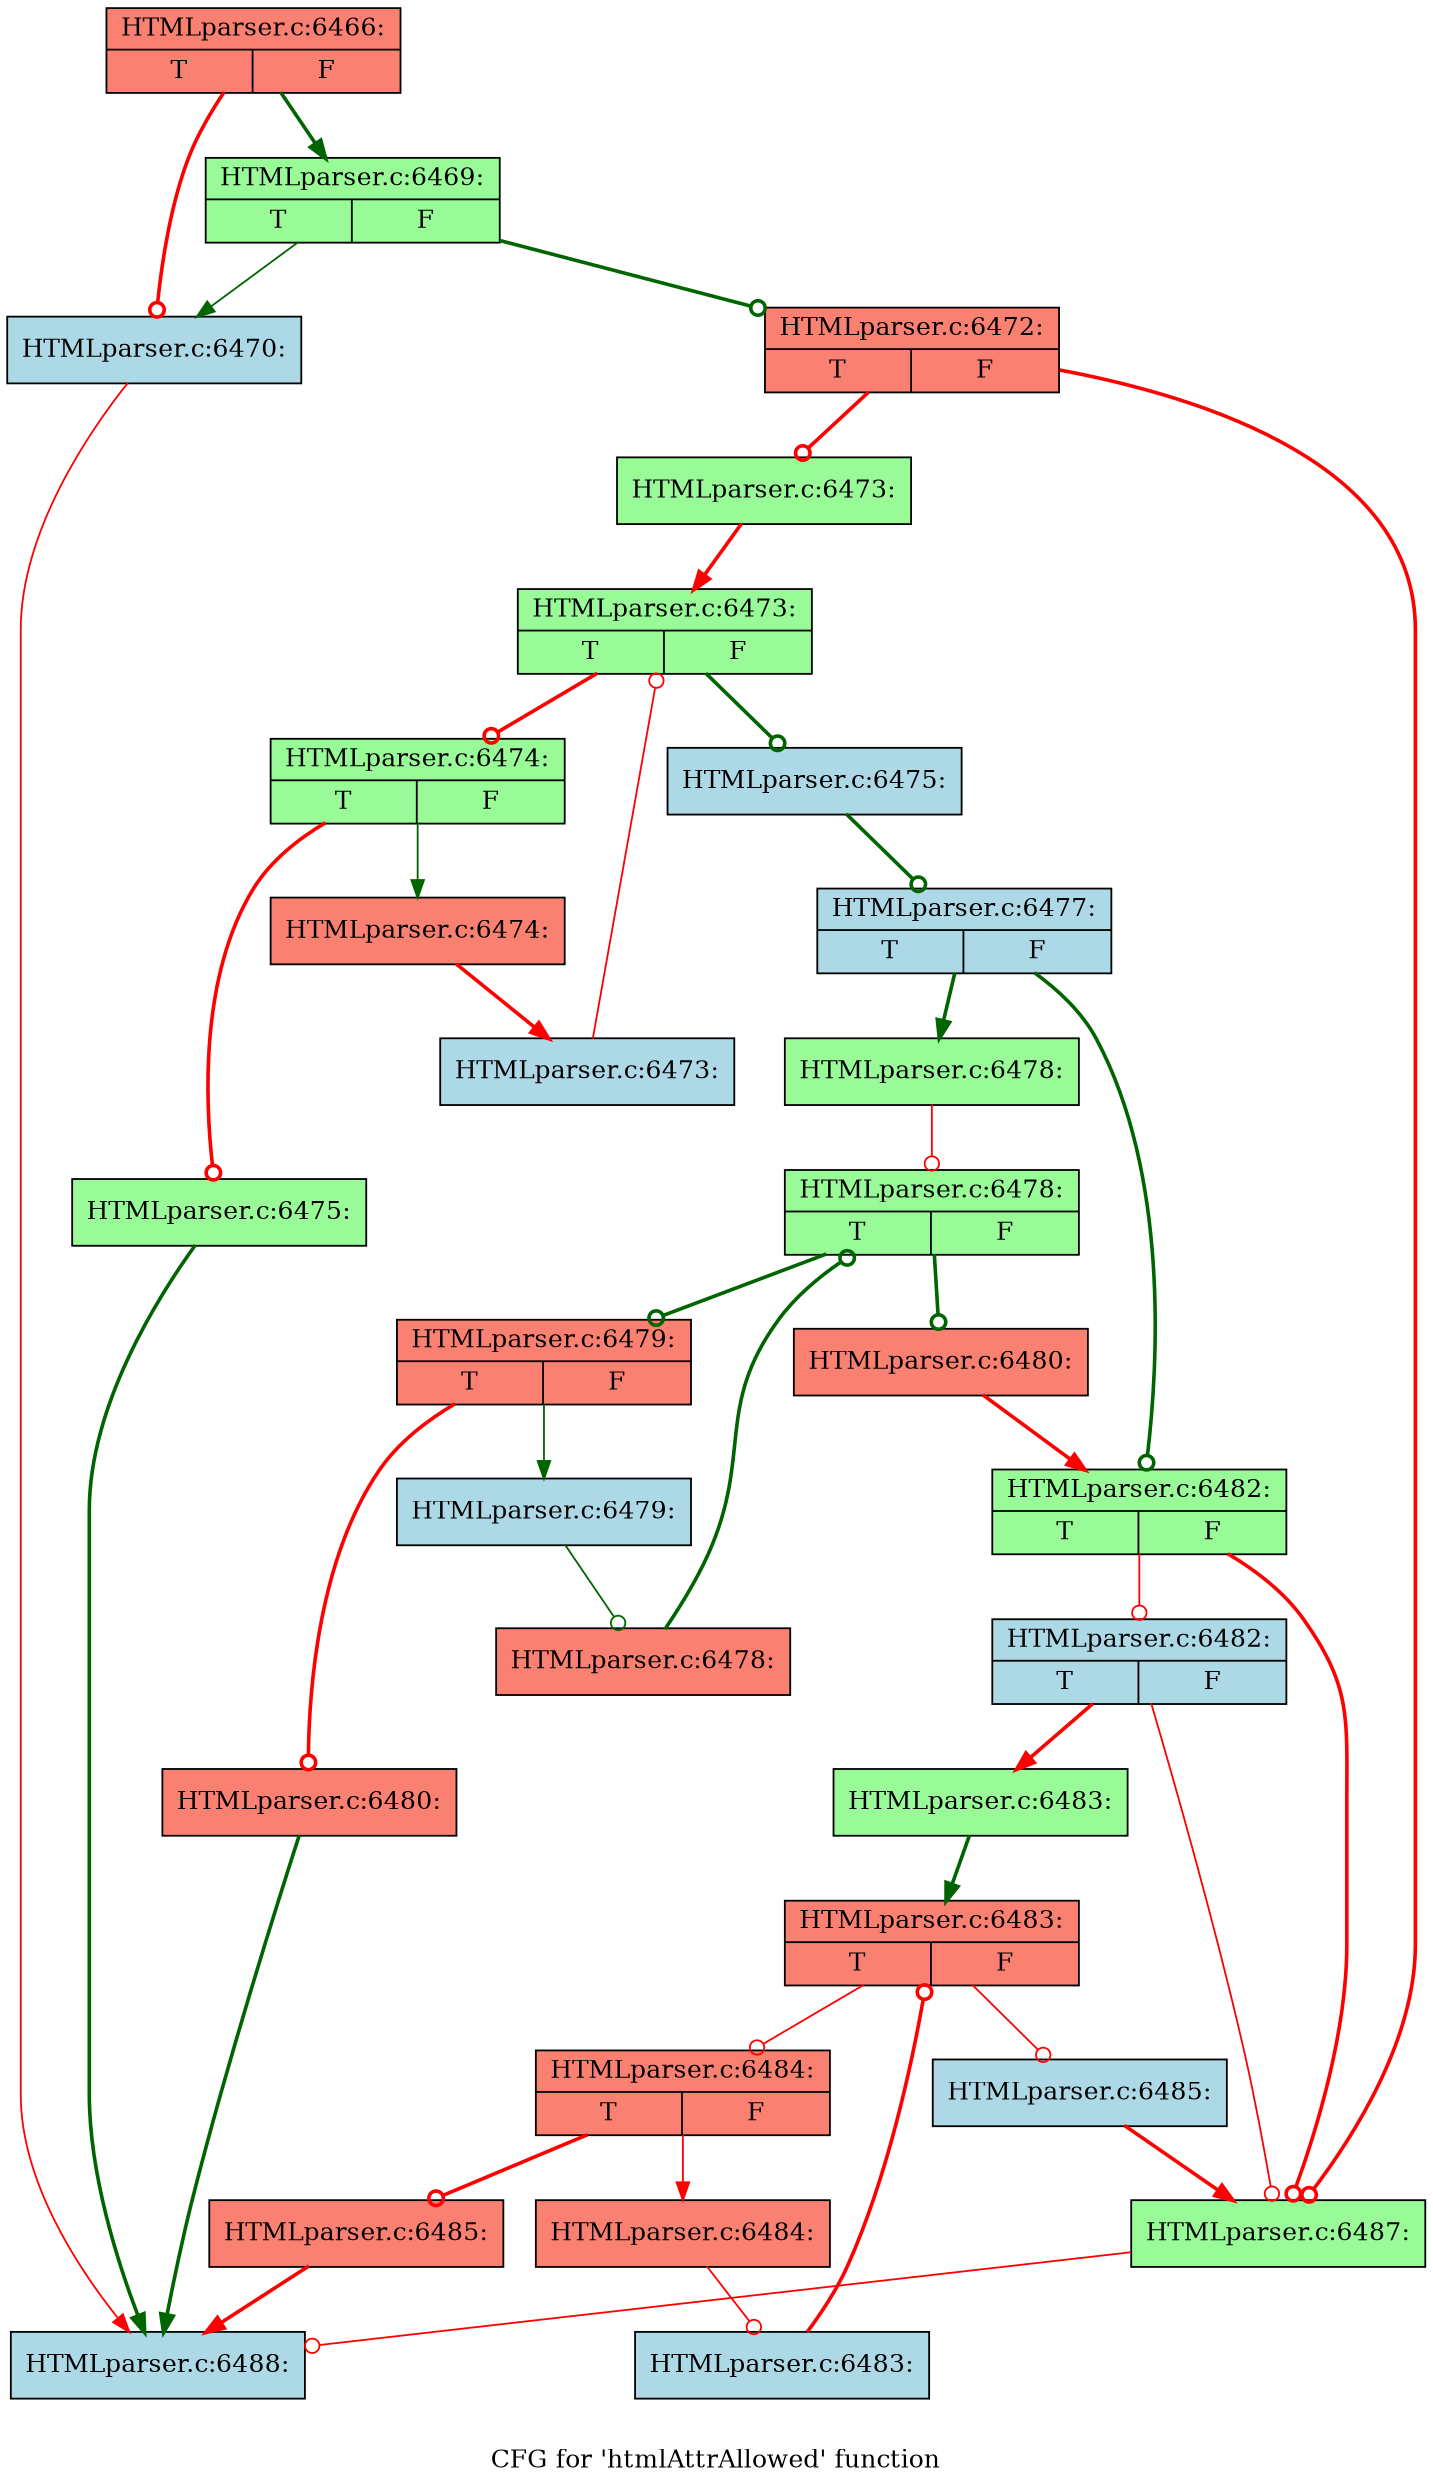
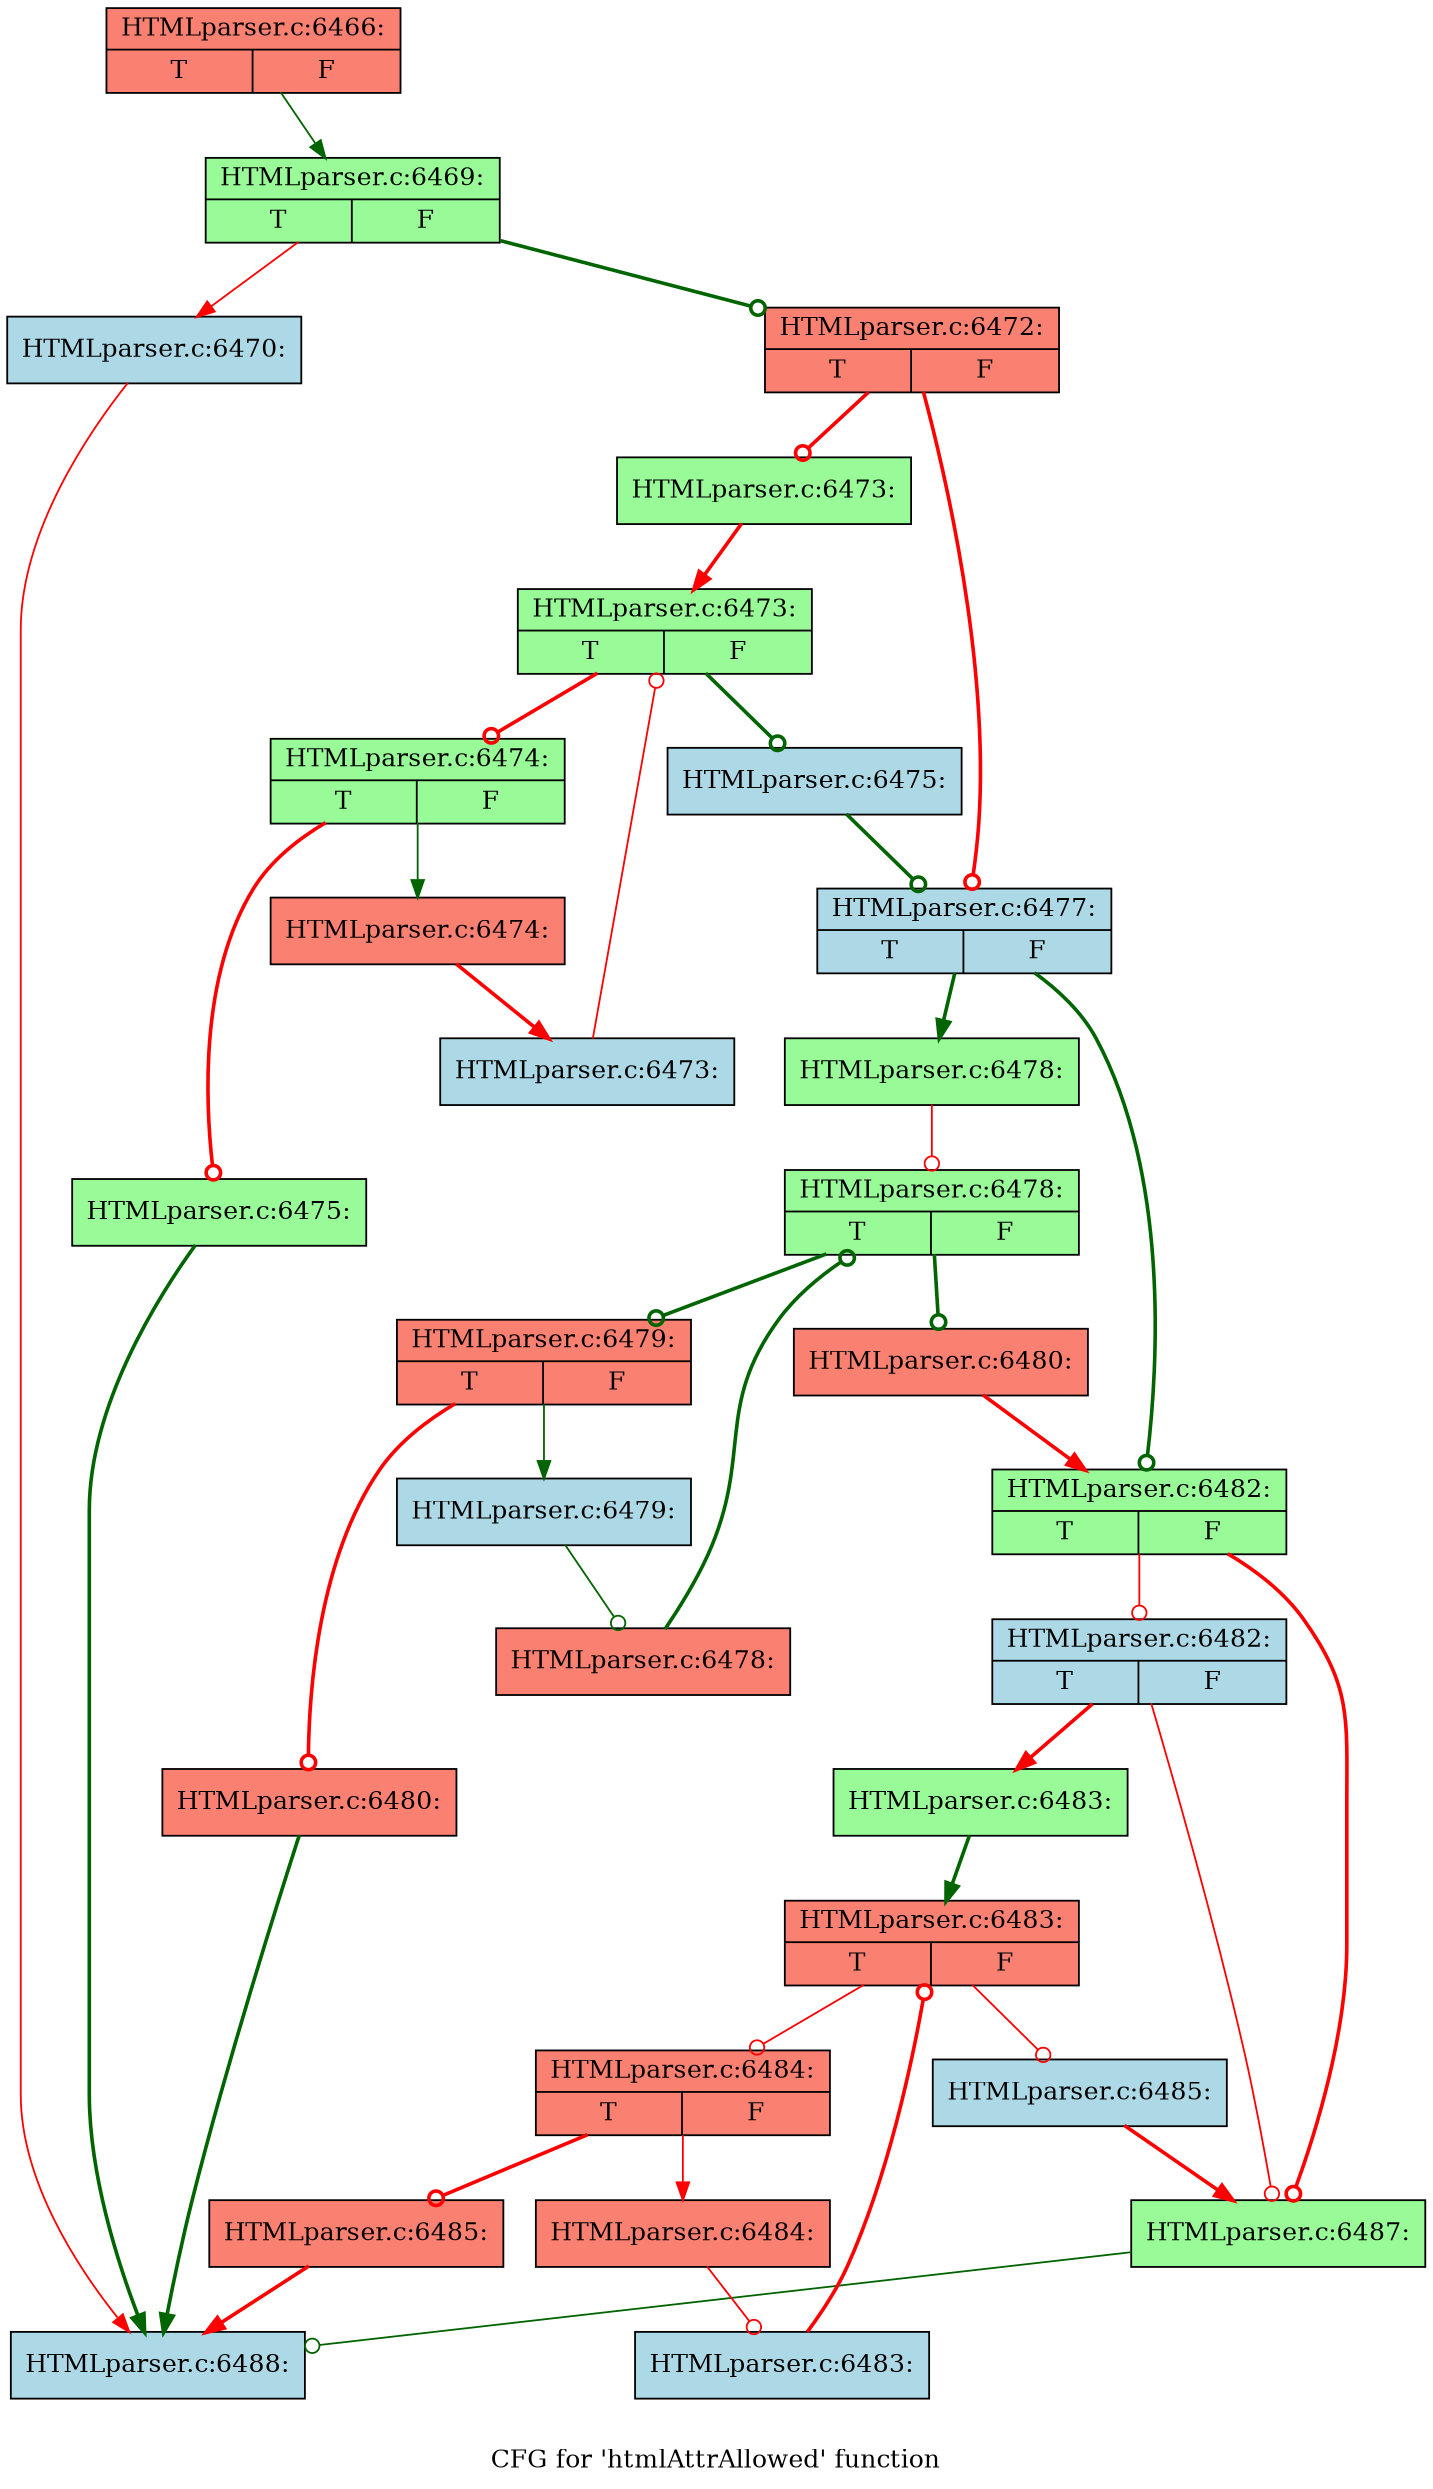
edge "HTMLparser.c:6466:" -> "HTMLparser.c:6469:": style bold -> solid
edge "HTMLparser.c:6466:" -> "HTMLparser.c:6470:": removed
edge "HTMLparser.c:6469:" -> "HTMLparser.c:6470:": color darkgreen -> red
edge "HTMLparser.c:6472:" -> "HTMLparser.c:6487:": now "HTMLparser.c:6472:" -> "HTMLparser.c:6477:"
edge "HTMLparser.c:6487:" -> "HTMLparser.c:6488:": color red -> darkgreen
